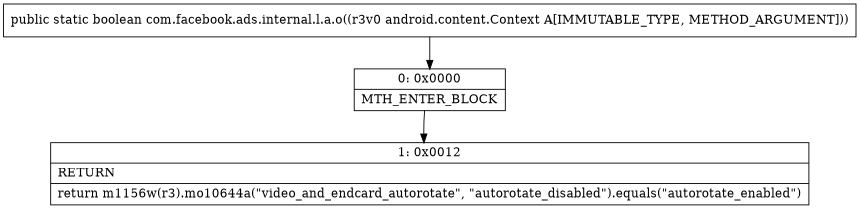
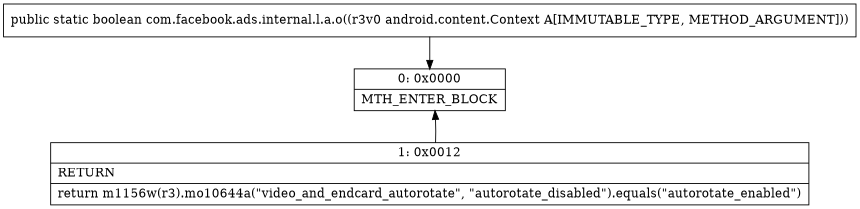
edge "0: 0x0000" -> "1: 0x0012": reversed
